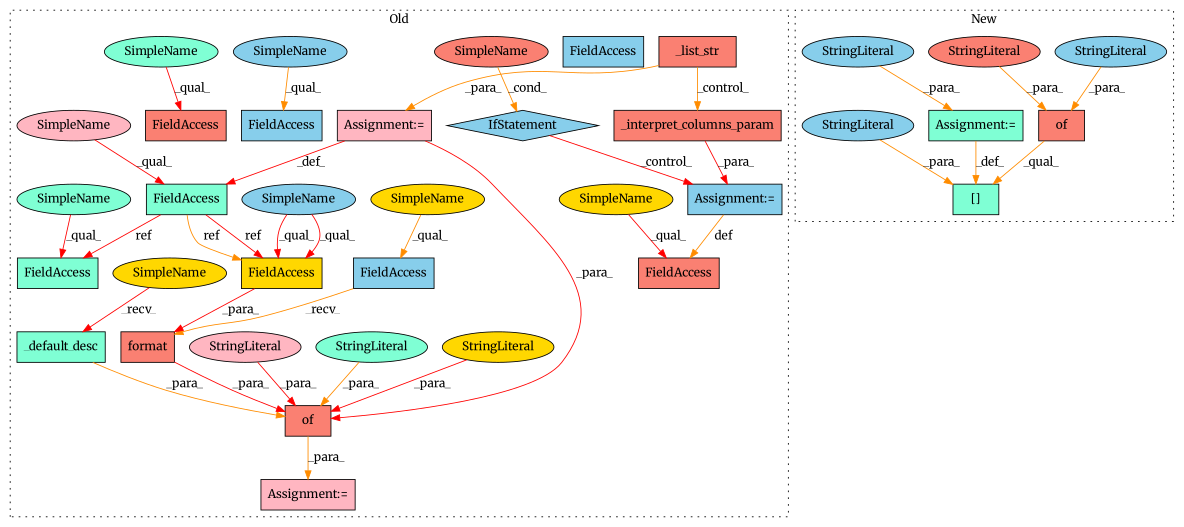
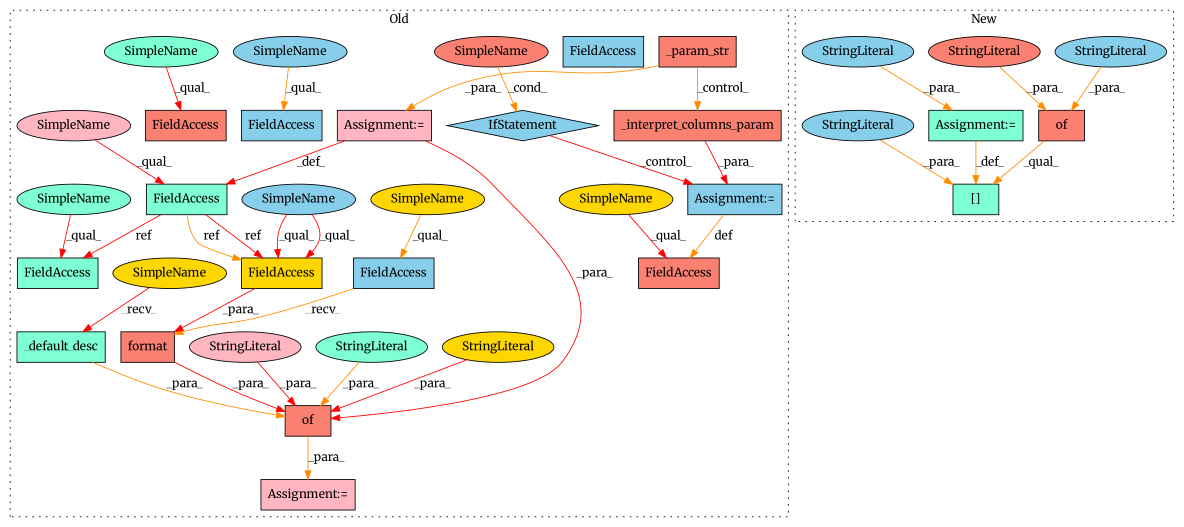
node "_list_str": label "_list_str" -> "_param_str"
